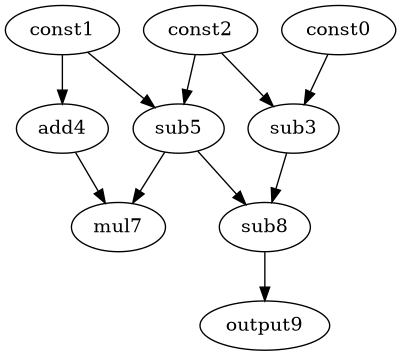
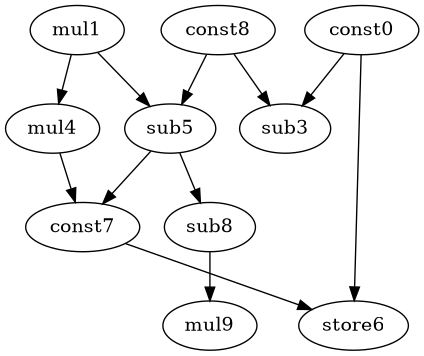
node "const1": label "const1" -> "mul1"
node "const2": label "const2" -> "const8"
node "add4": label "add4" -> "mul4"
edge "sub3" -> "sub8": removed
node "mul7": label "mul7" -> "const7"
node "output9": label "output9" -> "mul9"
node "store6": added
